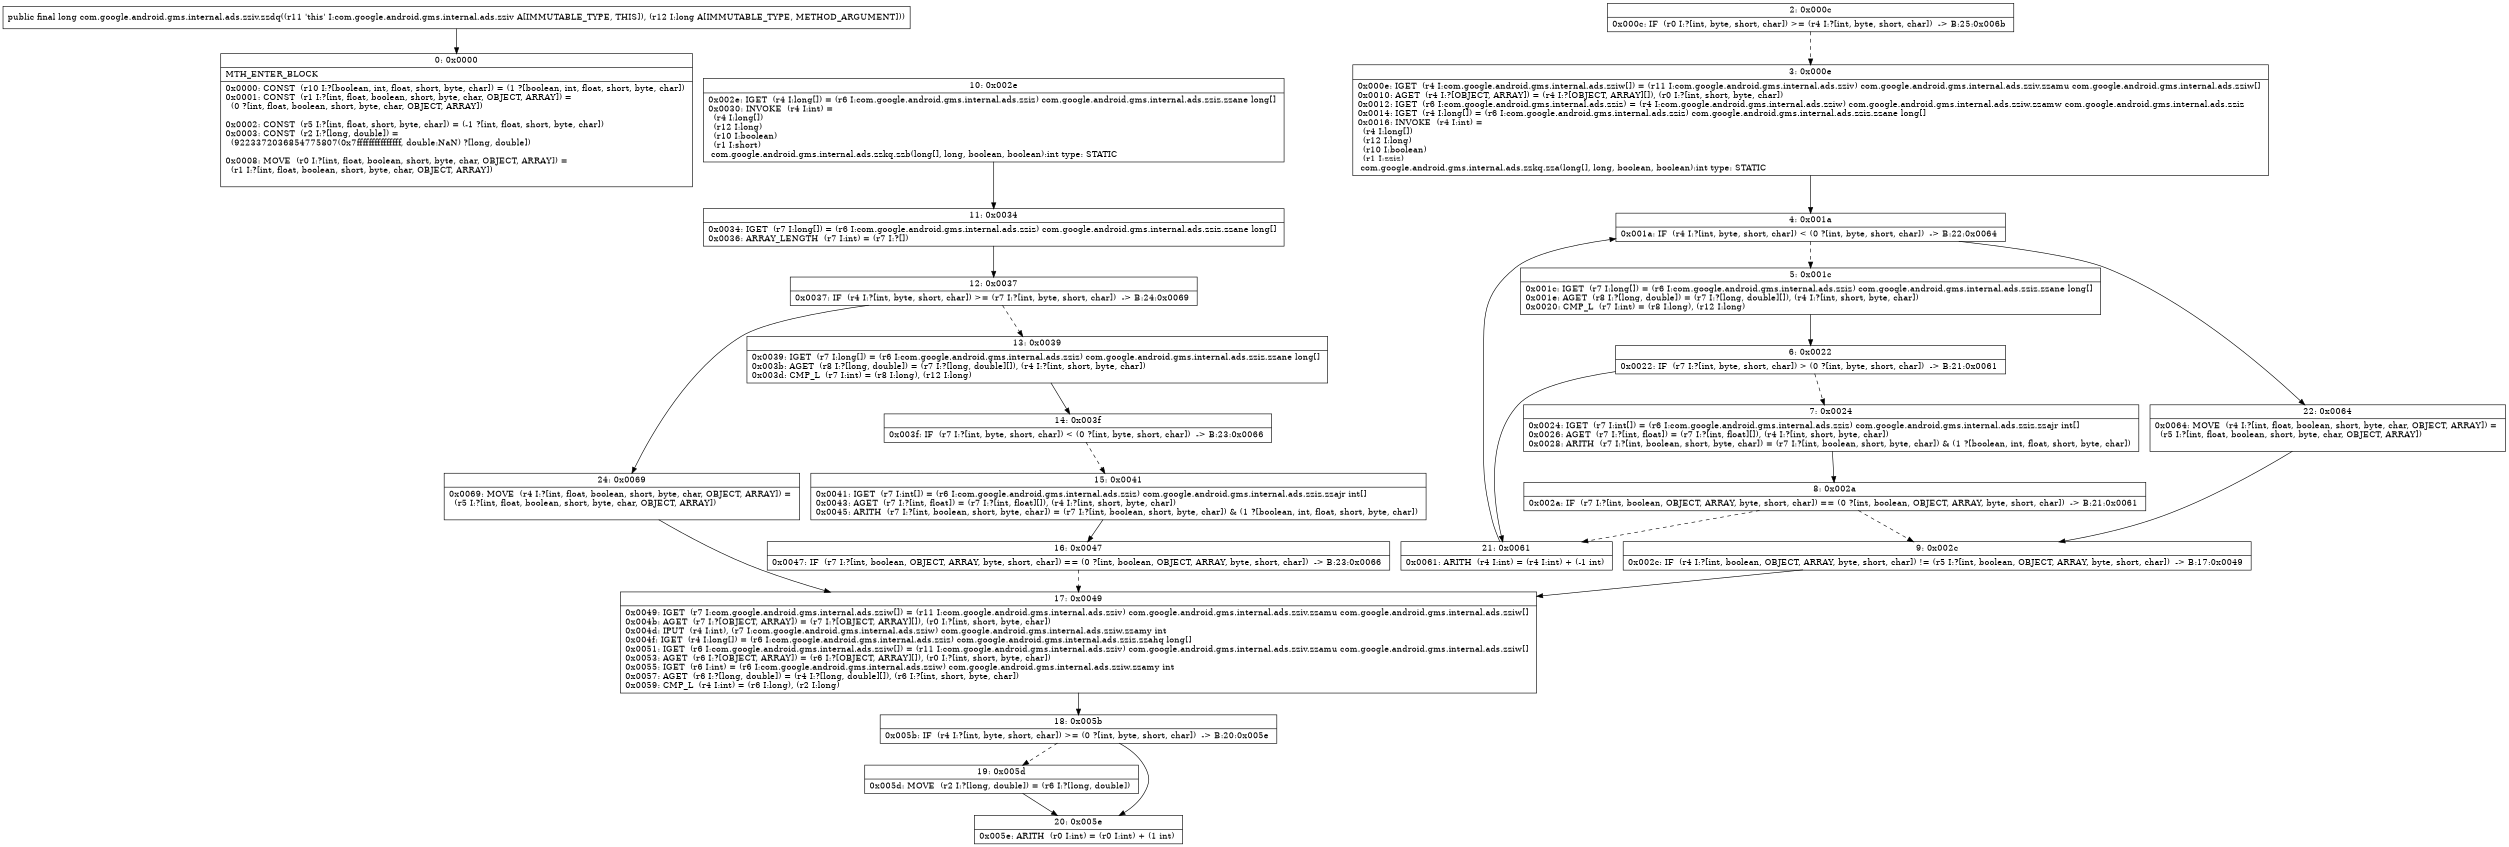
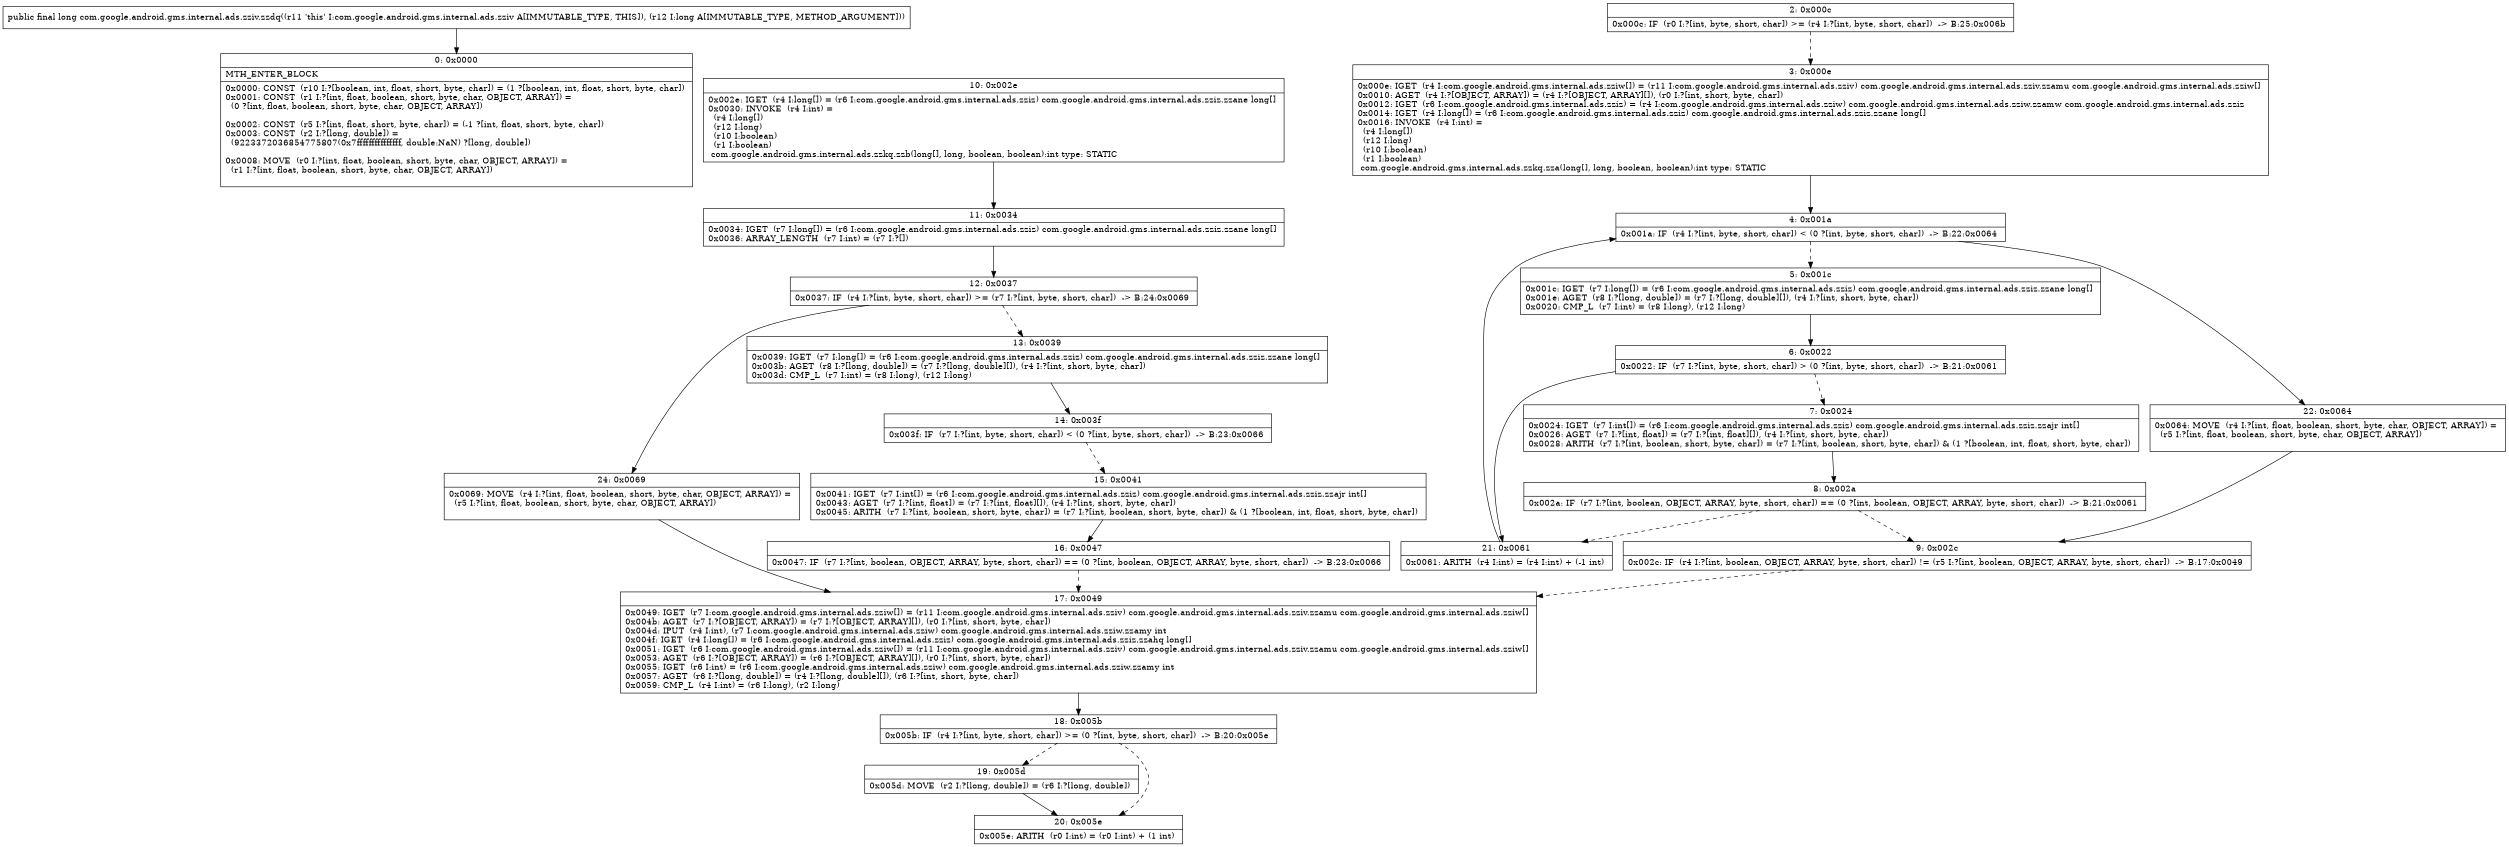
node "10: 0x002e": text "(r1 I:short)" -> "(r1 I:boolean)"
node "3: 0x000e": text "(r1 I:zziz)" -> "(r1 I:boolean)"
edge "9: 0x002c" -> "17: 0x0049": style solid -> dashed
edge "18: 0x005b" -> "20: 0x005e": style solid -> dashed
